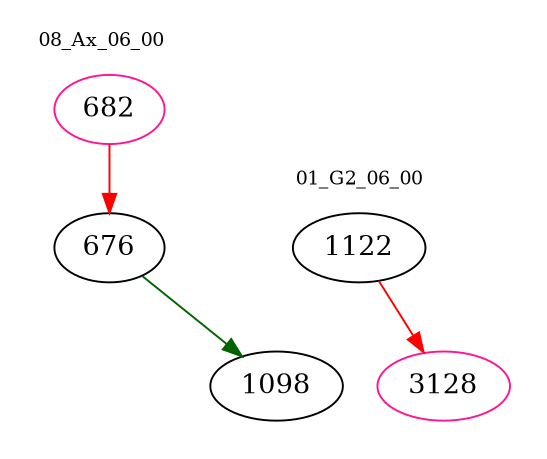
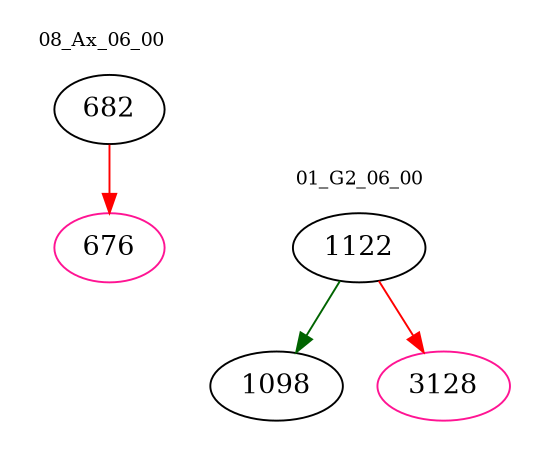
node "682": color deeppink -> black
node "676": color black -> deeppink
edge "676" -> "1098": now "1122" -> "1098"
